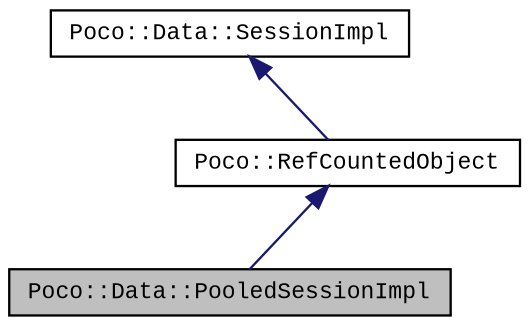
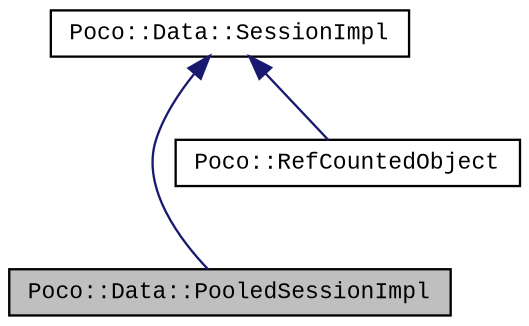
edge "Poco::Data::PooledSessionImpl" -> "Poco::RefCountedObject": now "Poco::Data::PooledSessionImpl" -> "Poco::Data::SessionImpl"
